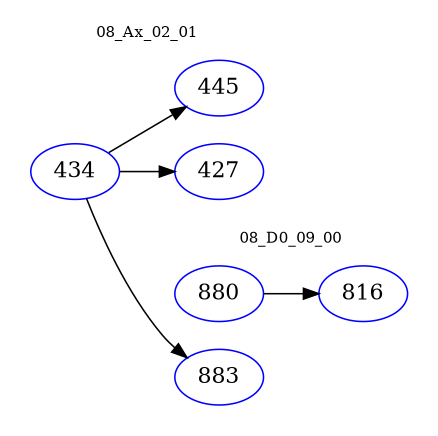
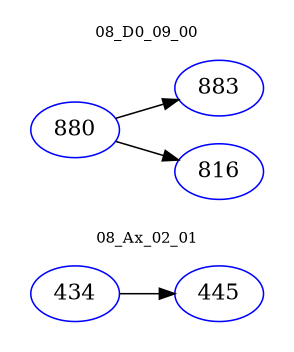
node "427": removed
edge "434" -> "883": now "880" -> "883"
